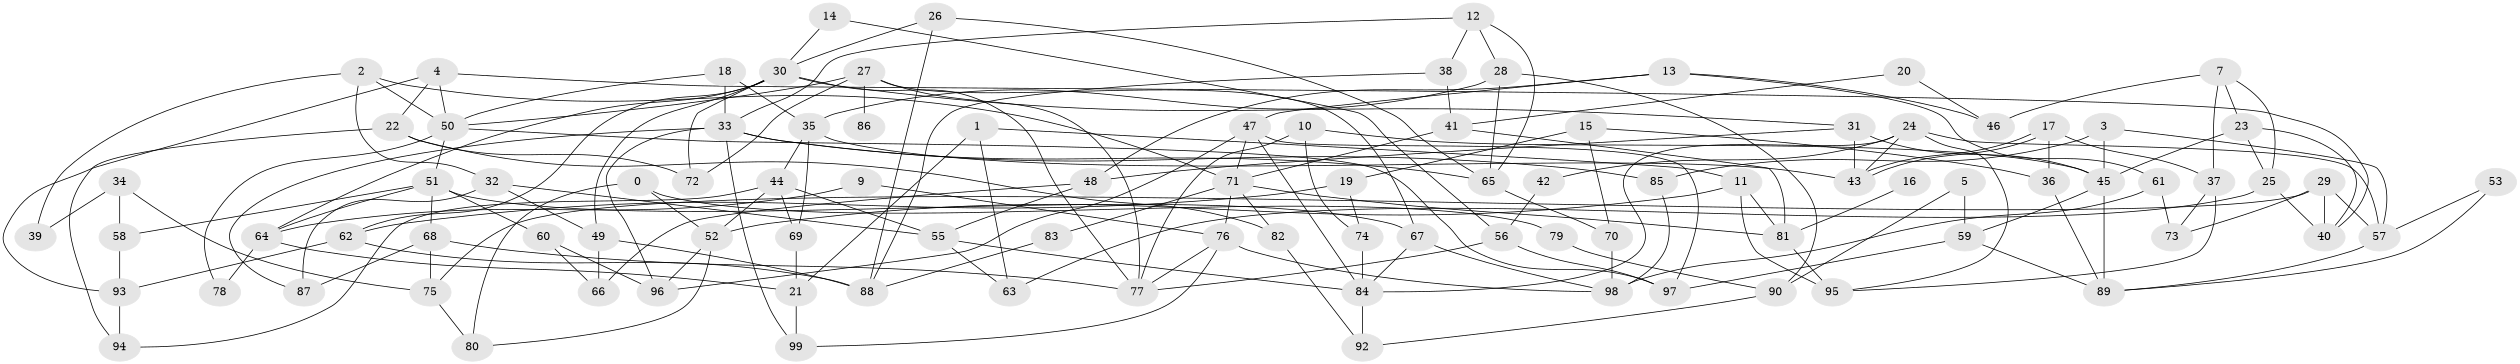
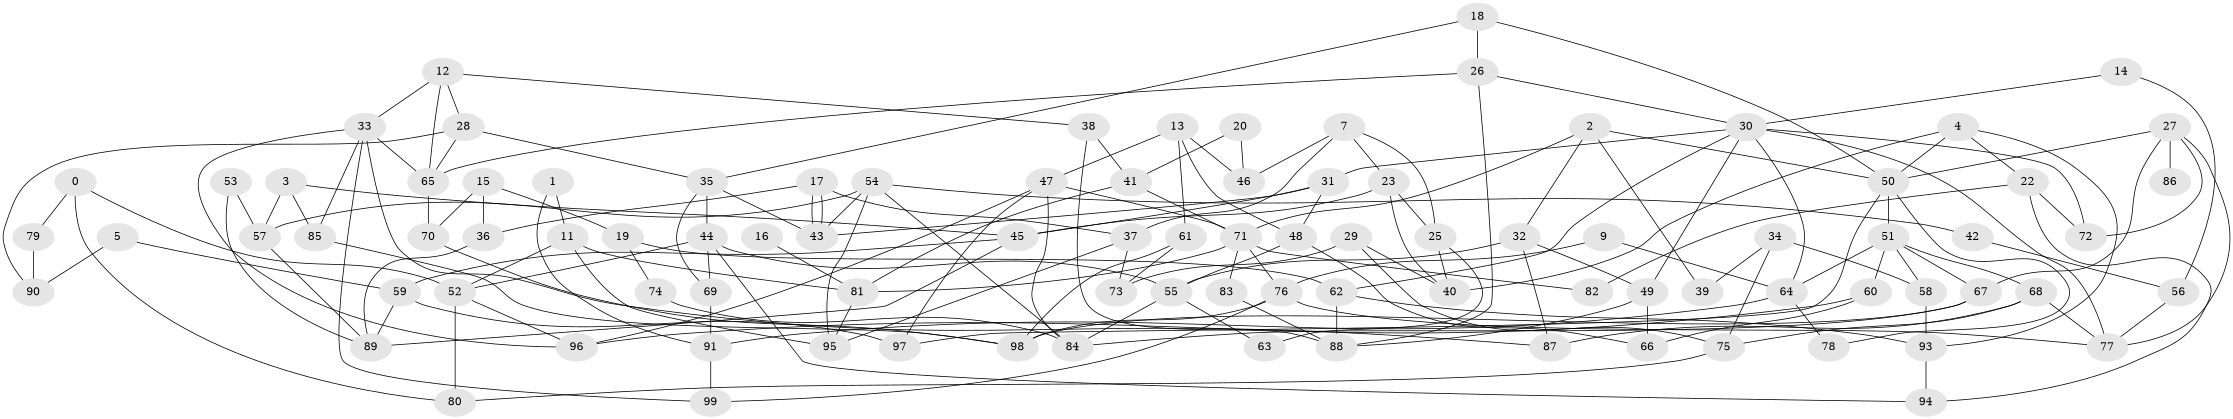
edge "18" -- "33": now "18" -- "26"
node "10": removed
node "24": label "24" -> "54"
edge "29" -- "57": removed
edge "1" -- "63": removed
edge "56" -- "97": removed
node "21": label "21" -> "91"
node "92": removed
